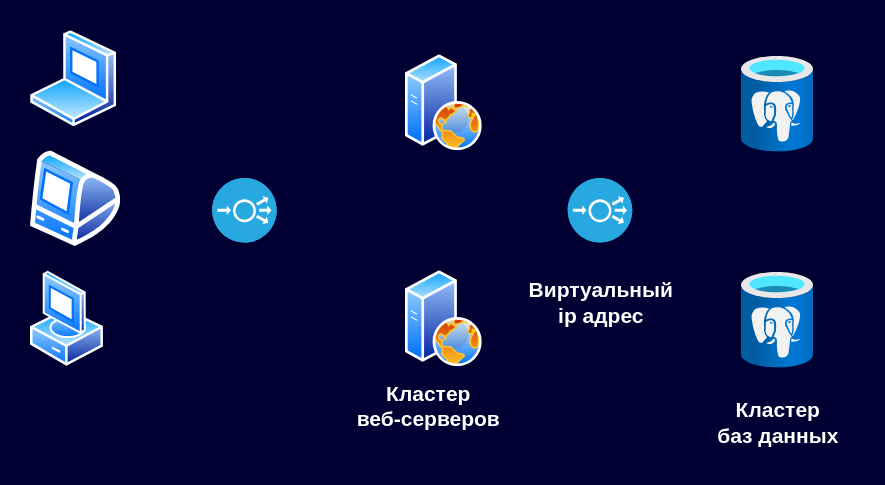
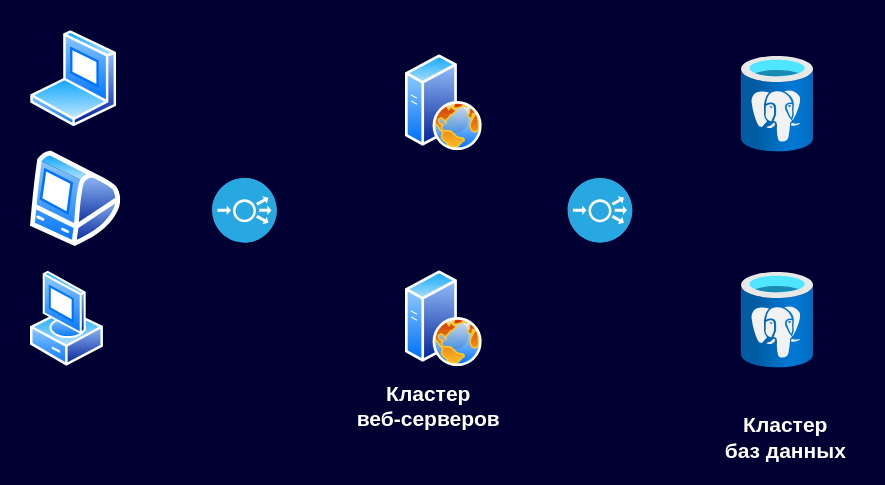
node "Виртуальный ip адрес": removed
node "Кластер баз данных": moved (778, 422) -> (785, 437)
